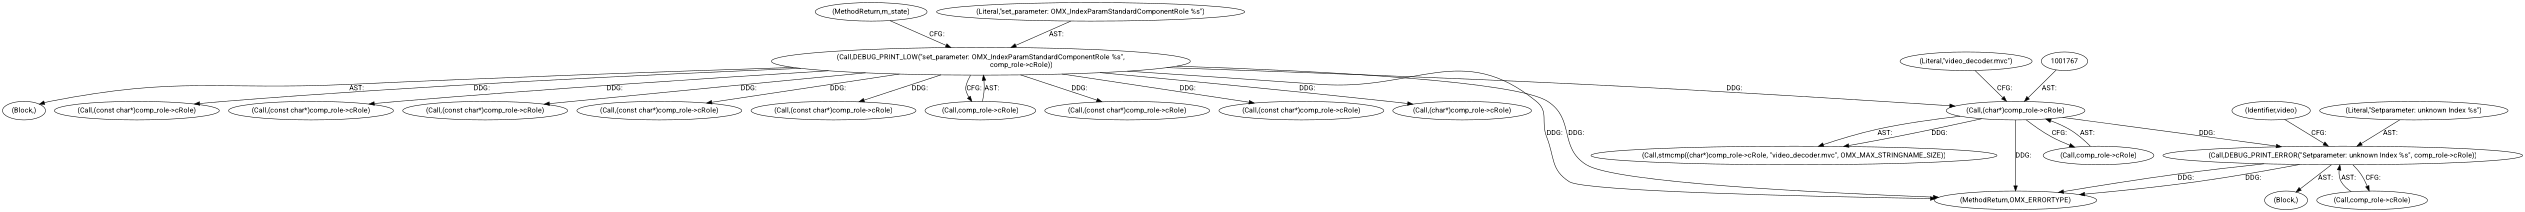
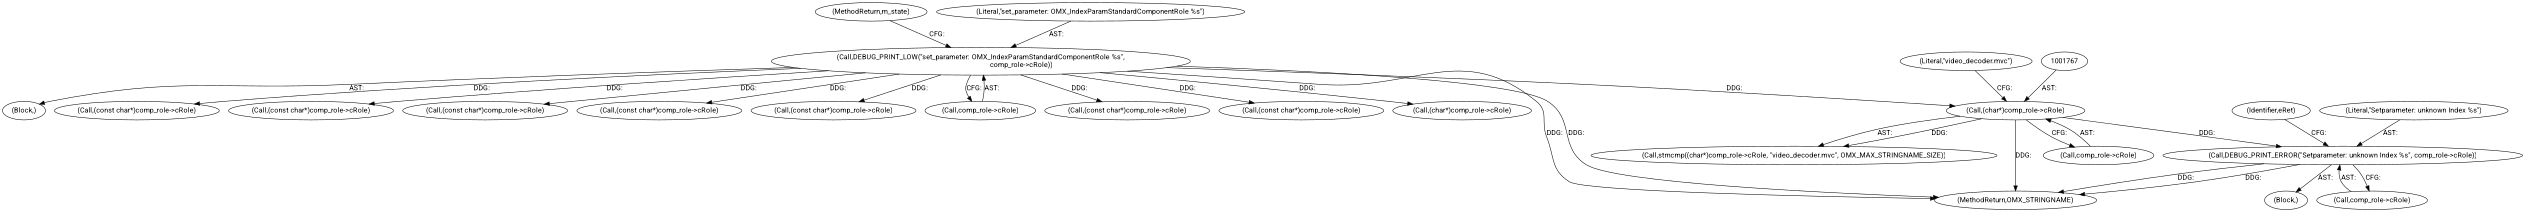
node "(Identifier,video)": label "(Identifier,video)" -> "(Identifier,eRet)"
node "(MethodReturn,OMX_ERRORTYPE)": label "(MethodReturn,OMX_ERRORTYPE)" -> "(MethodReturn,OMX_STRINGNAME)"
